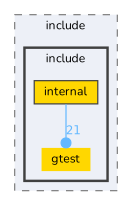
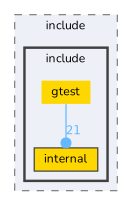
edge "internal" -> "gtest": reversed
